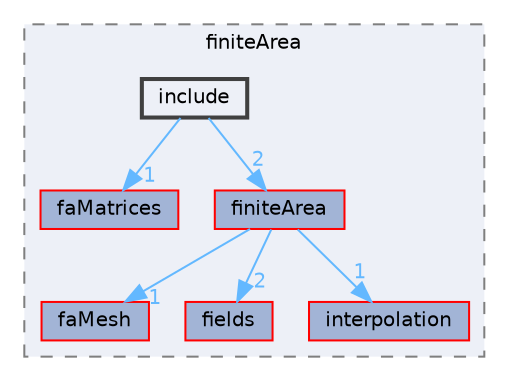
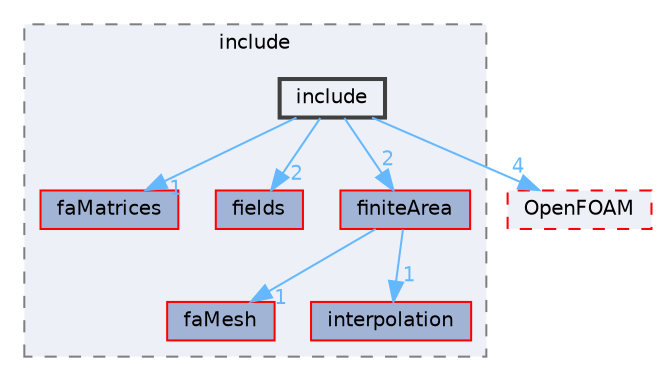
cluster "finiteArea": label "finiteArea" -> "include"
node "OpenFOAM": added
edge "finiteArea" -> "fields": now "include" -> "fields"
